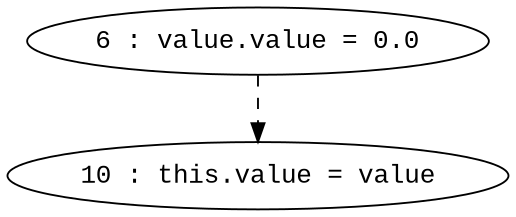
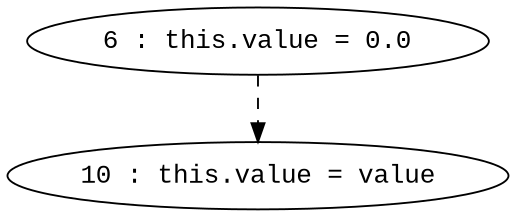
node "6 : value.value = 0.0": label "6 : value.value = 0.0" -> "6 : this.value = 0.0"
